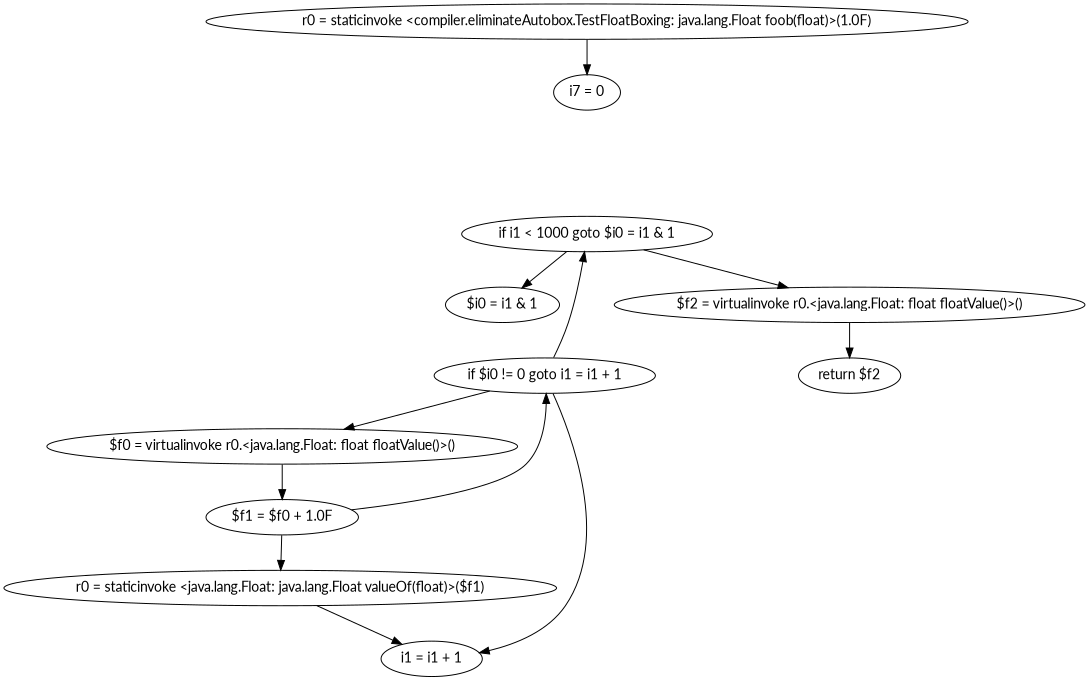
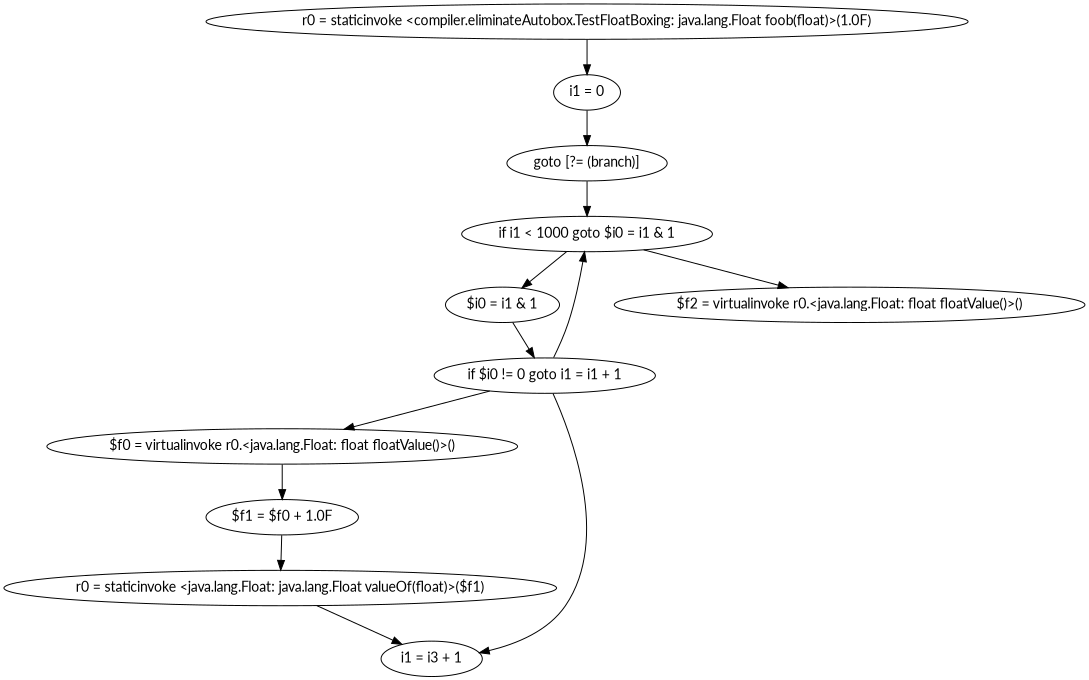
node "i7 = 0": label "i7 = 0" -> "i1 = 0"
node "goto [?= (branch)]": added
node "return $f2": removed
edge "$f1 = $f0 + 1.0F" -> "if $i0 != 0 goto i1 = i1 + 1": now "$i0 = i1 & 1" -> "if $i0 != 0 goto i1 = i1 + 1"
node "i1 = i1 + 1": label "i1 = i1 + 1" -> "i1 = i3 + 1"
